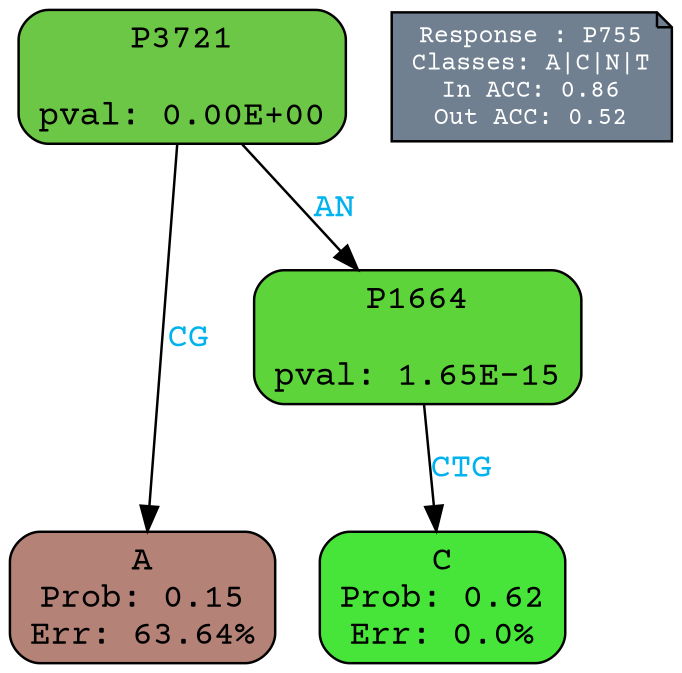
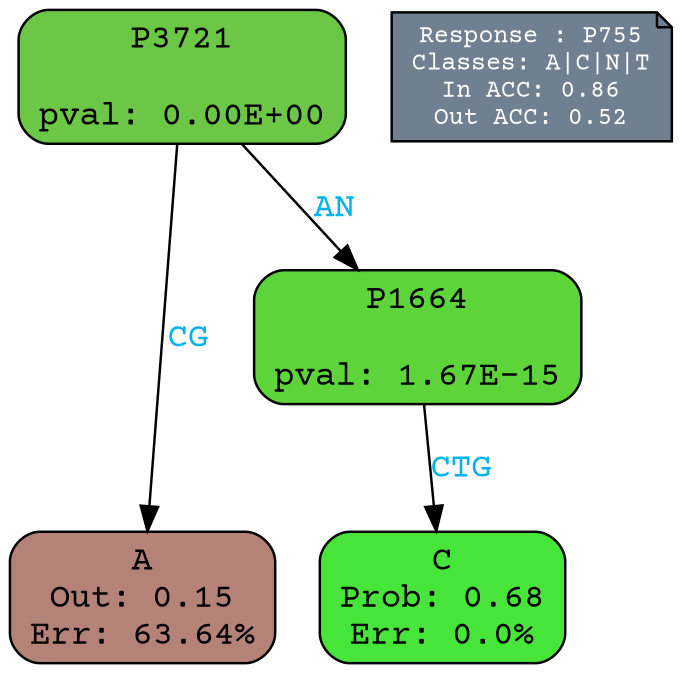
node "P1664 pval: 1.65E-15": label "P1664 pval: 1.65E-15" -> "P1664 pval: 1.67E-15"
node "A Prob: 0.15 Err: 63.64%": label "A Prob: 0.15 Err: 63.64%" -> "A Out: 0.15 Err: 63.64%"
node "C Prob: 0.62 Err: 0.0%": label "C Prob: 0.62 Err: 0.0%" -> "C Prob: 0.68 Err: 0.0%"
